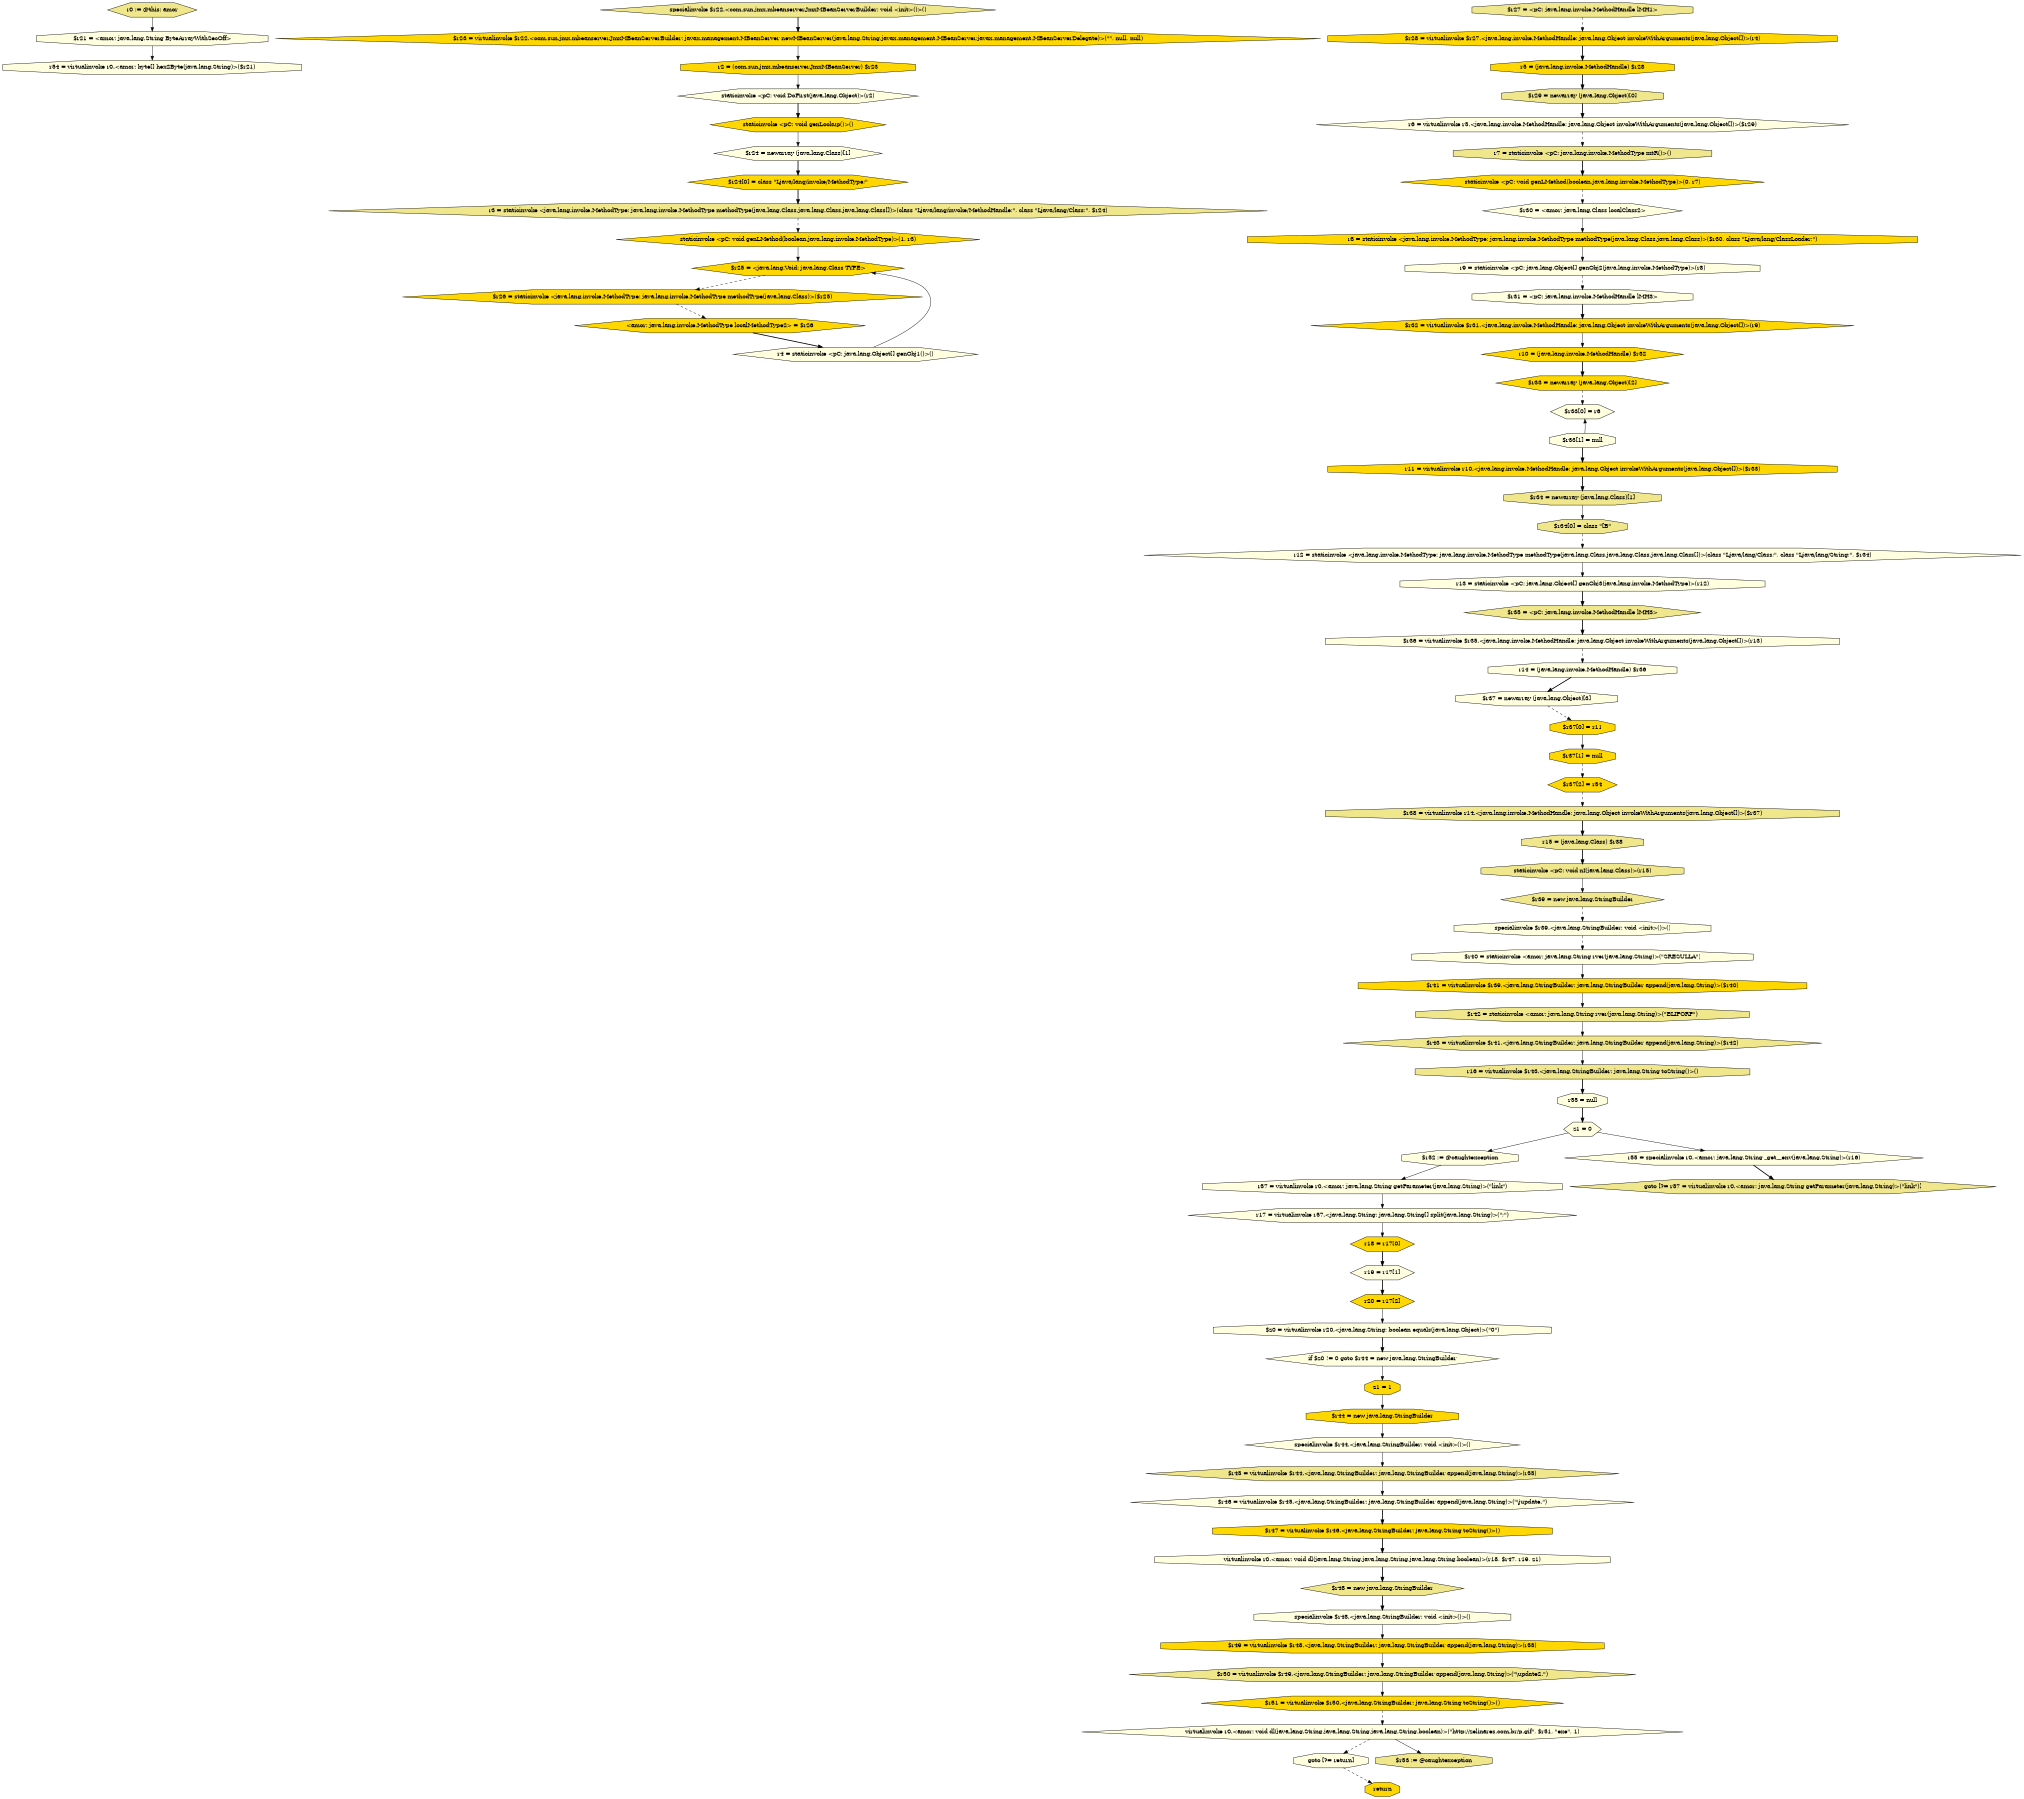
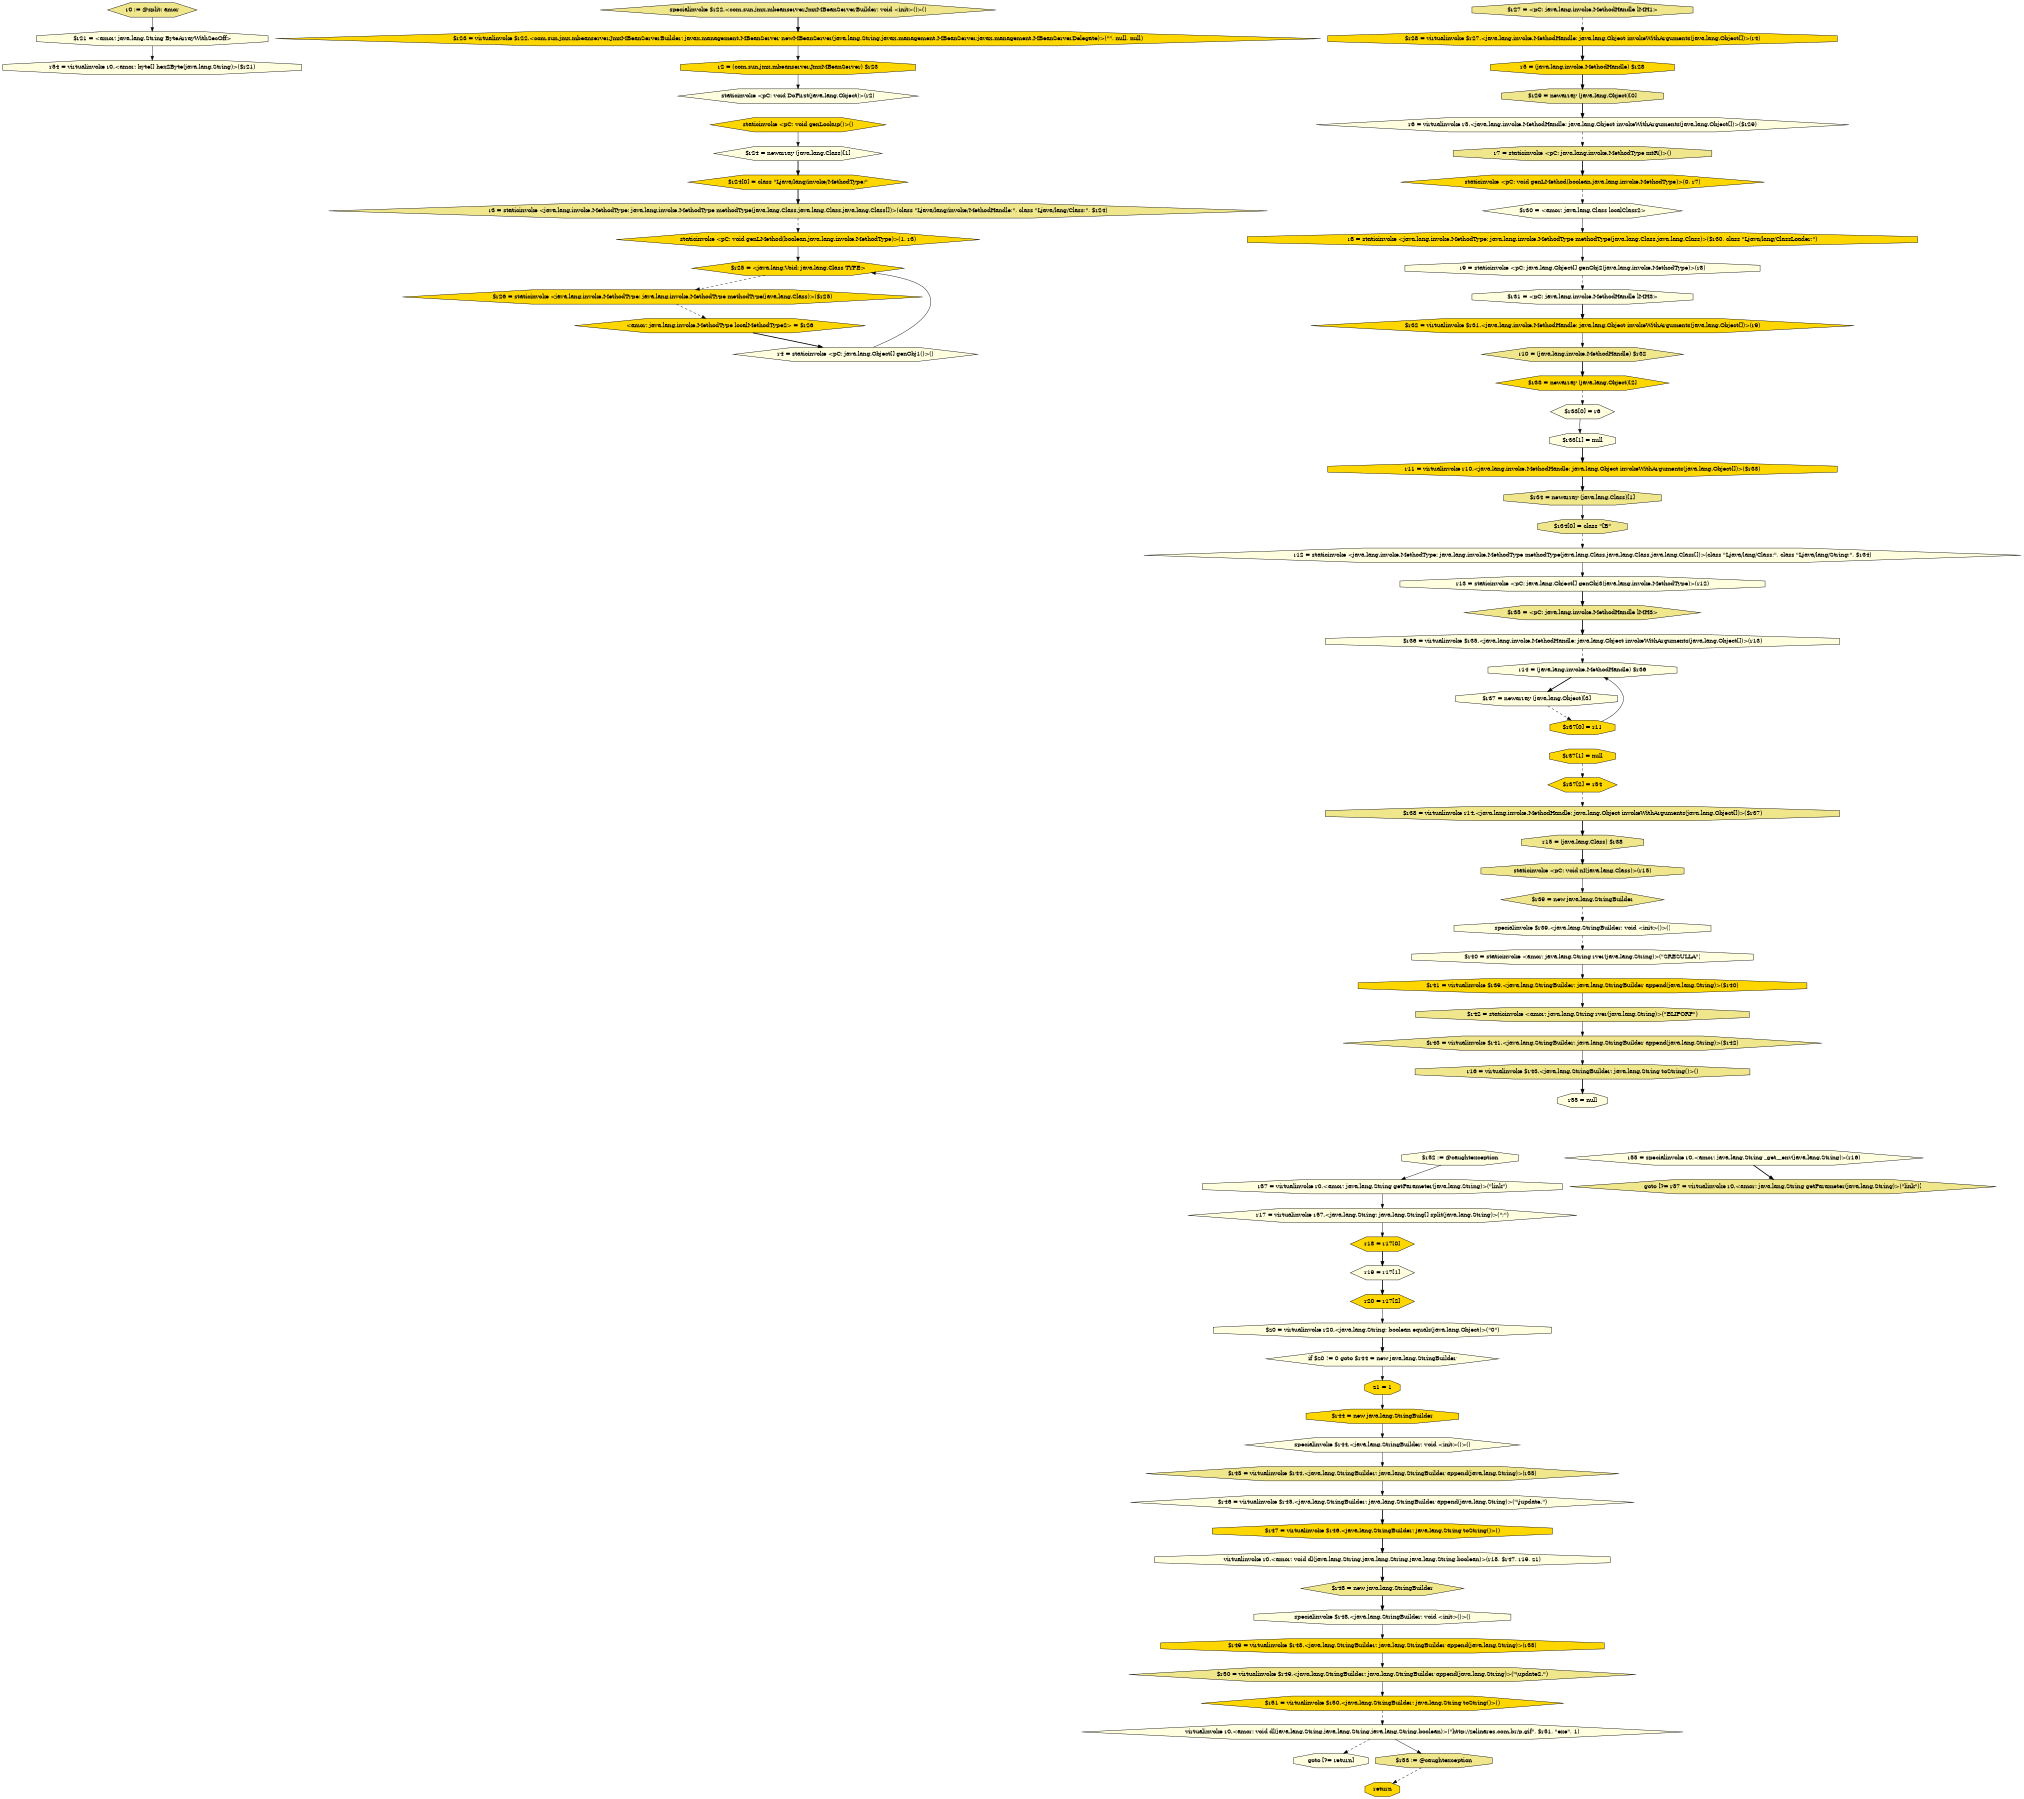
node "r0 := @this: amor": label "r0 := @this: amor" -> "r0 := @split: amor"
edge "staticinvoke <pC: void DoFirst(java.lang.Object)>(r2)" -> "staticinvoke <pC: void genLookup()>()": removed
node "r10 = (java.lang.invoke.MethodHandle) $r32": fillcolor gold -> khaki
edge "$r33[1] = null" -> "$r33[0] = r6": reversed
edge "$r37[0] = r11" -> "$r37[1] = null": now "$r37[0] = r11" -> "r14 = (java.lang.invoke.MethodHandle) $r36"
node "z1 = 0": removed
edge "goto [?= return]" -> "return": now "$r53 := @caughtexception" -> "return"
